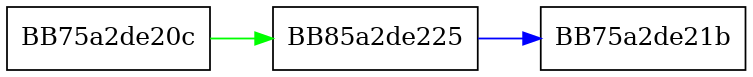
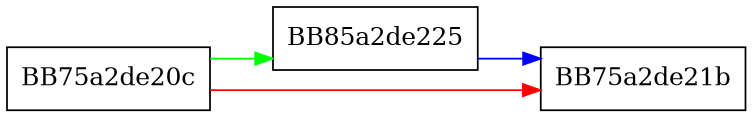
edge "BB75a2de20c" -> "BB75a2de21b": added
